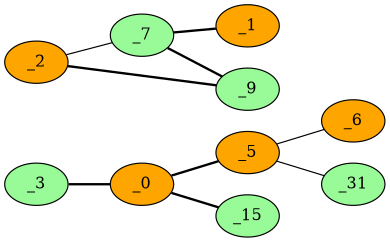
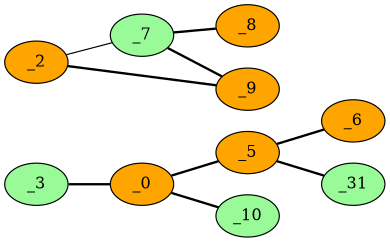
node "_1": label "_1" -> "_8"
node "_9": fillcolor palegreen -> orange
edge "_6" -- "_5": style solid -> bold
edge "_5" -- "_31": style solid -> bold
node "_15": label "_15" -> "_10"
